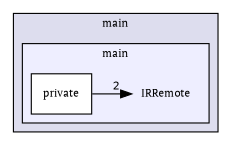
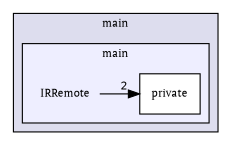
edge "private" -> "IRRemote": reversed
